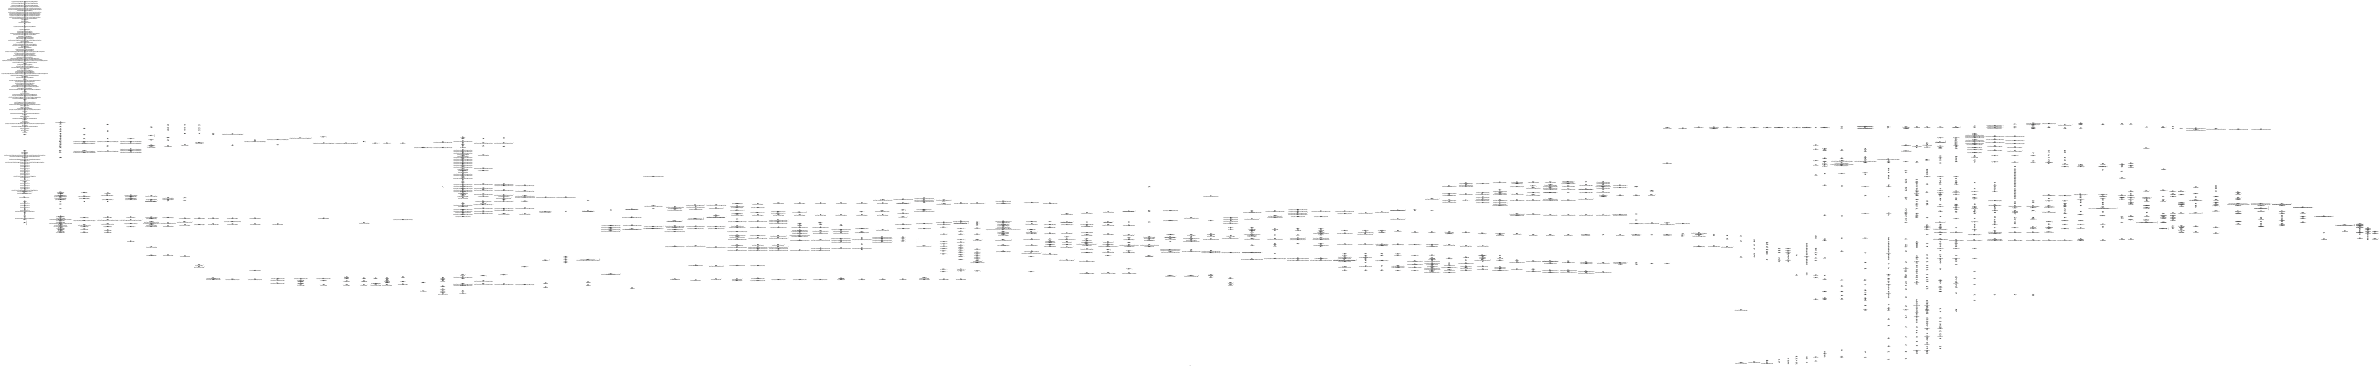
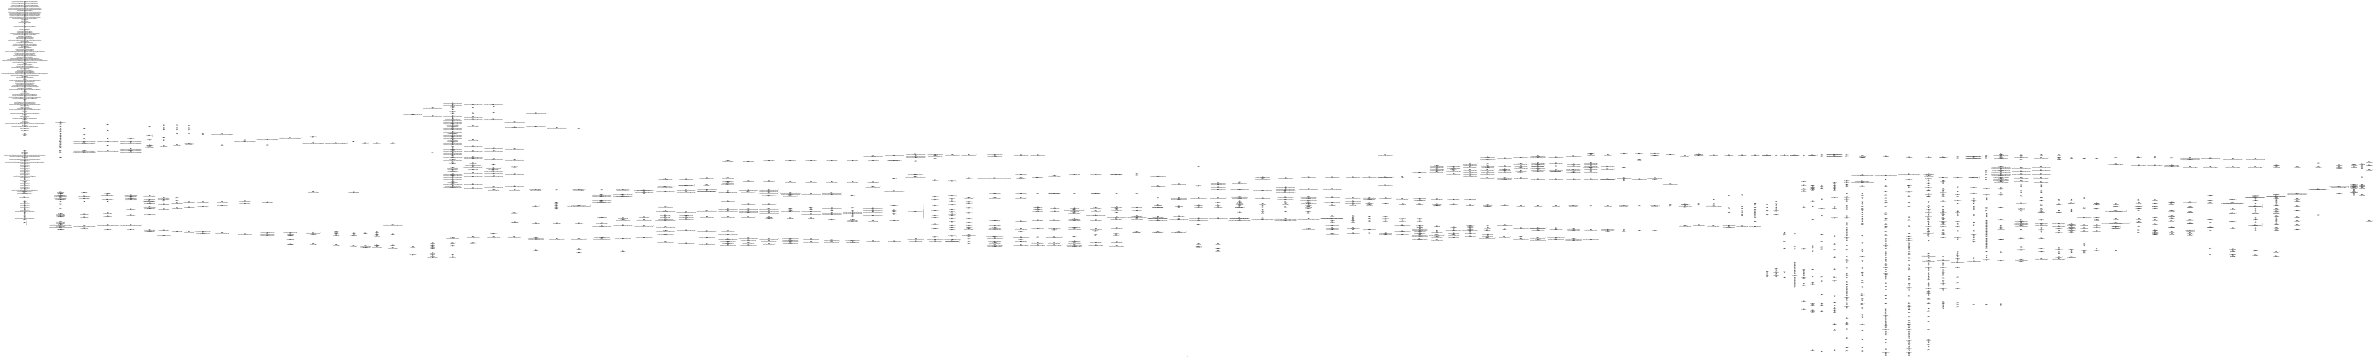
node "NodeID: 2748": added
